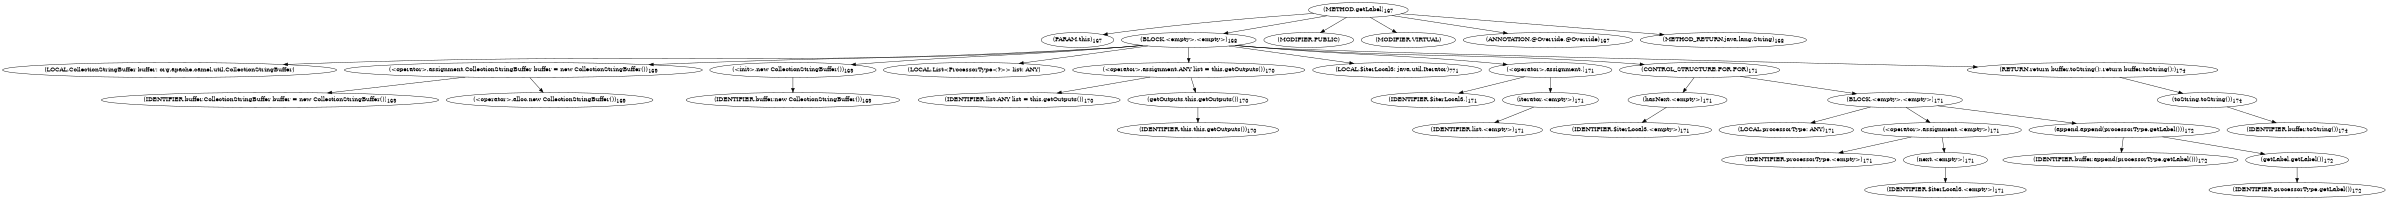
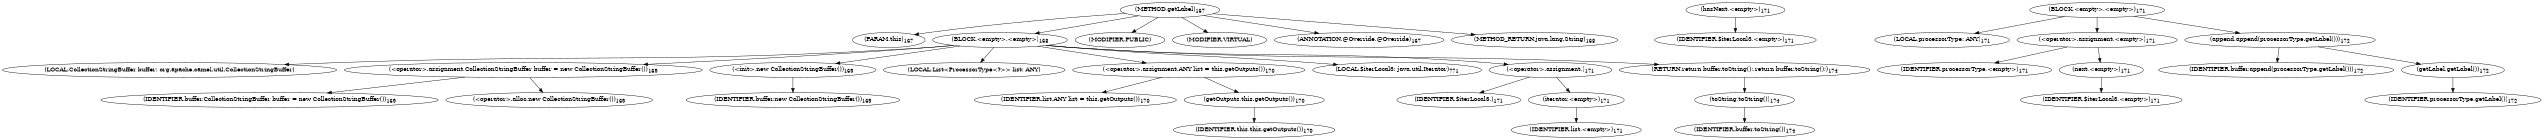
node "(CONTROL_STRUCTURE,FOR,FOR)": removed
